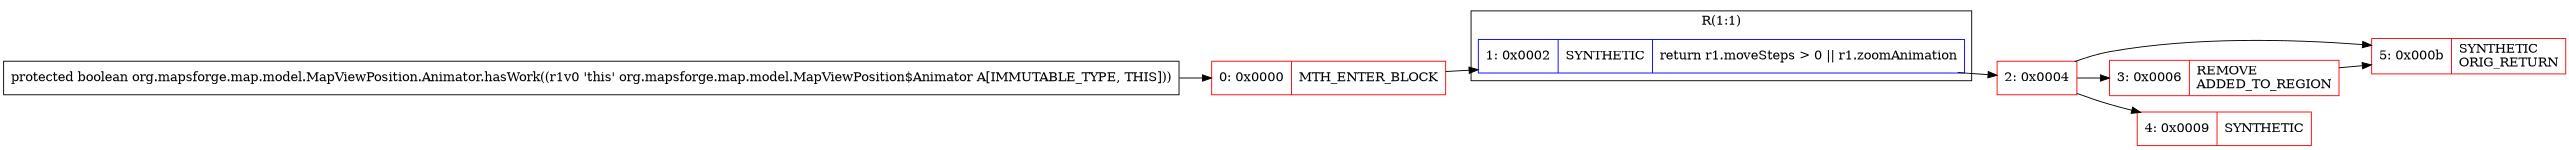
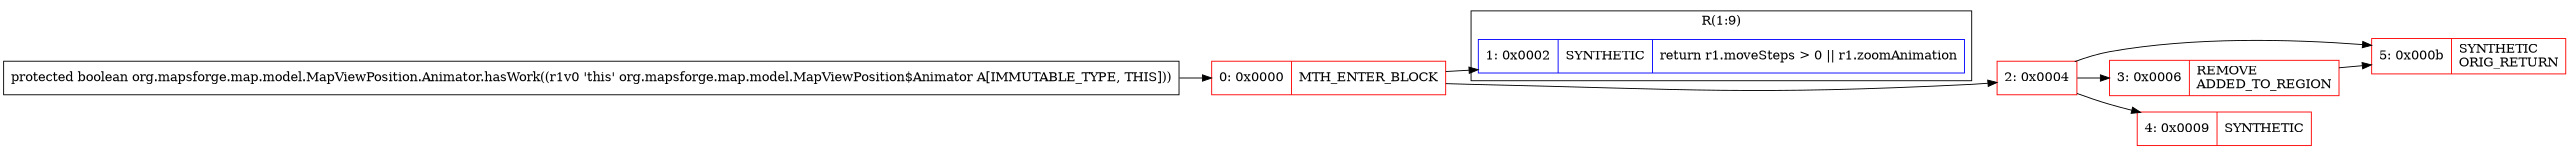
cluster "R(1:1)": label "R(1:1)" -> "R(1:9)"
edge "1: 0x0002" -> "2: 0x0004": now "0: 0x0000" -> "2: 0x0004"
